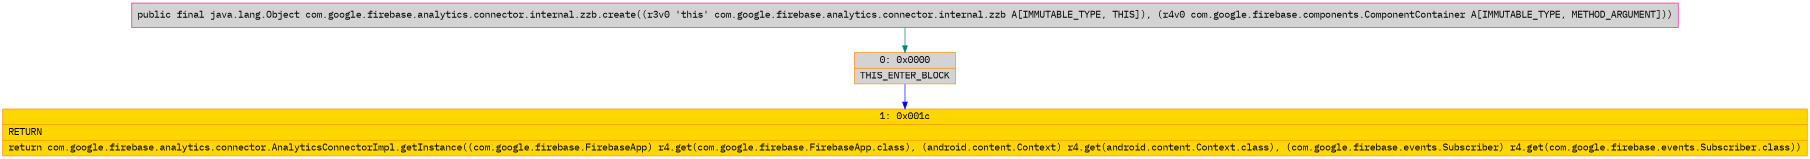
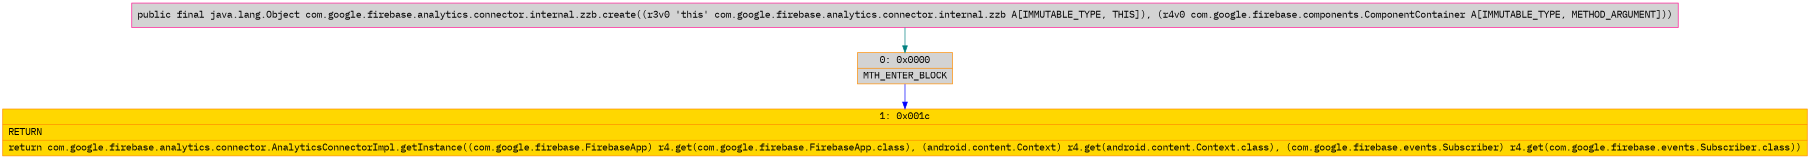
node "0: 0x0000": text "THIS_ENTER_BLOCK" -> "MTH_ENTER_BLOCK"
